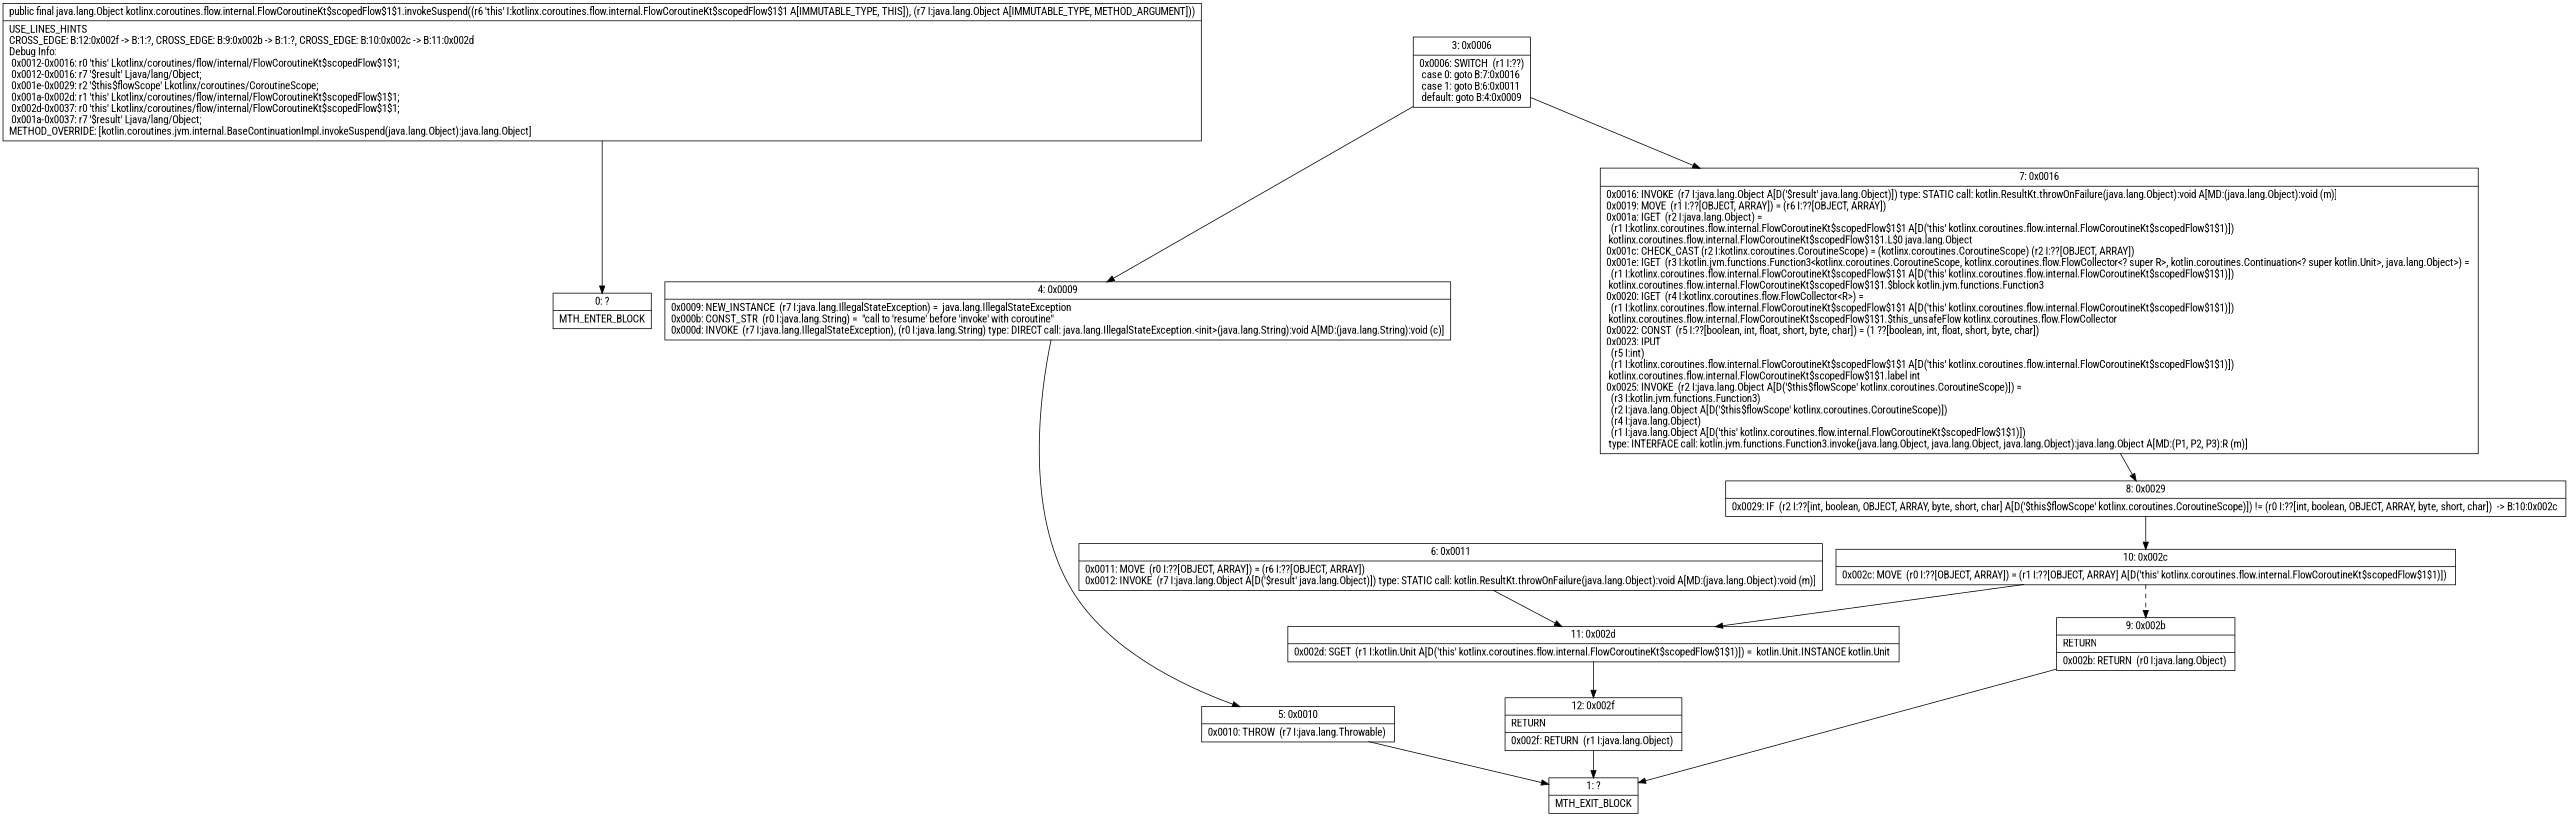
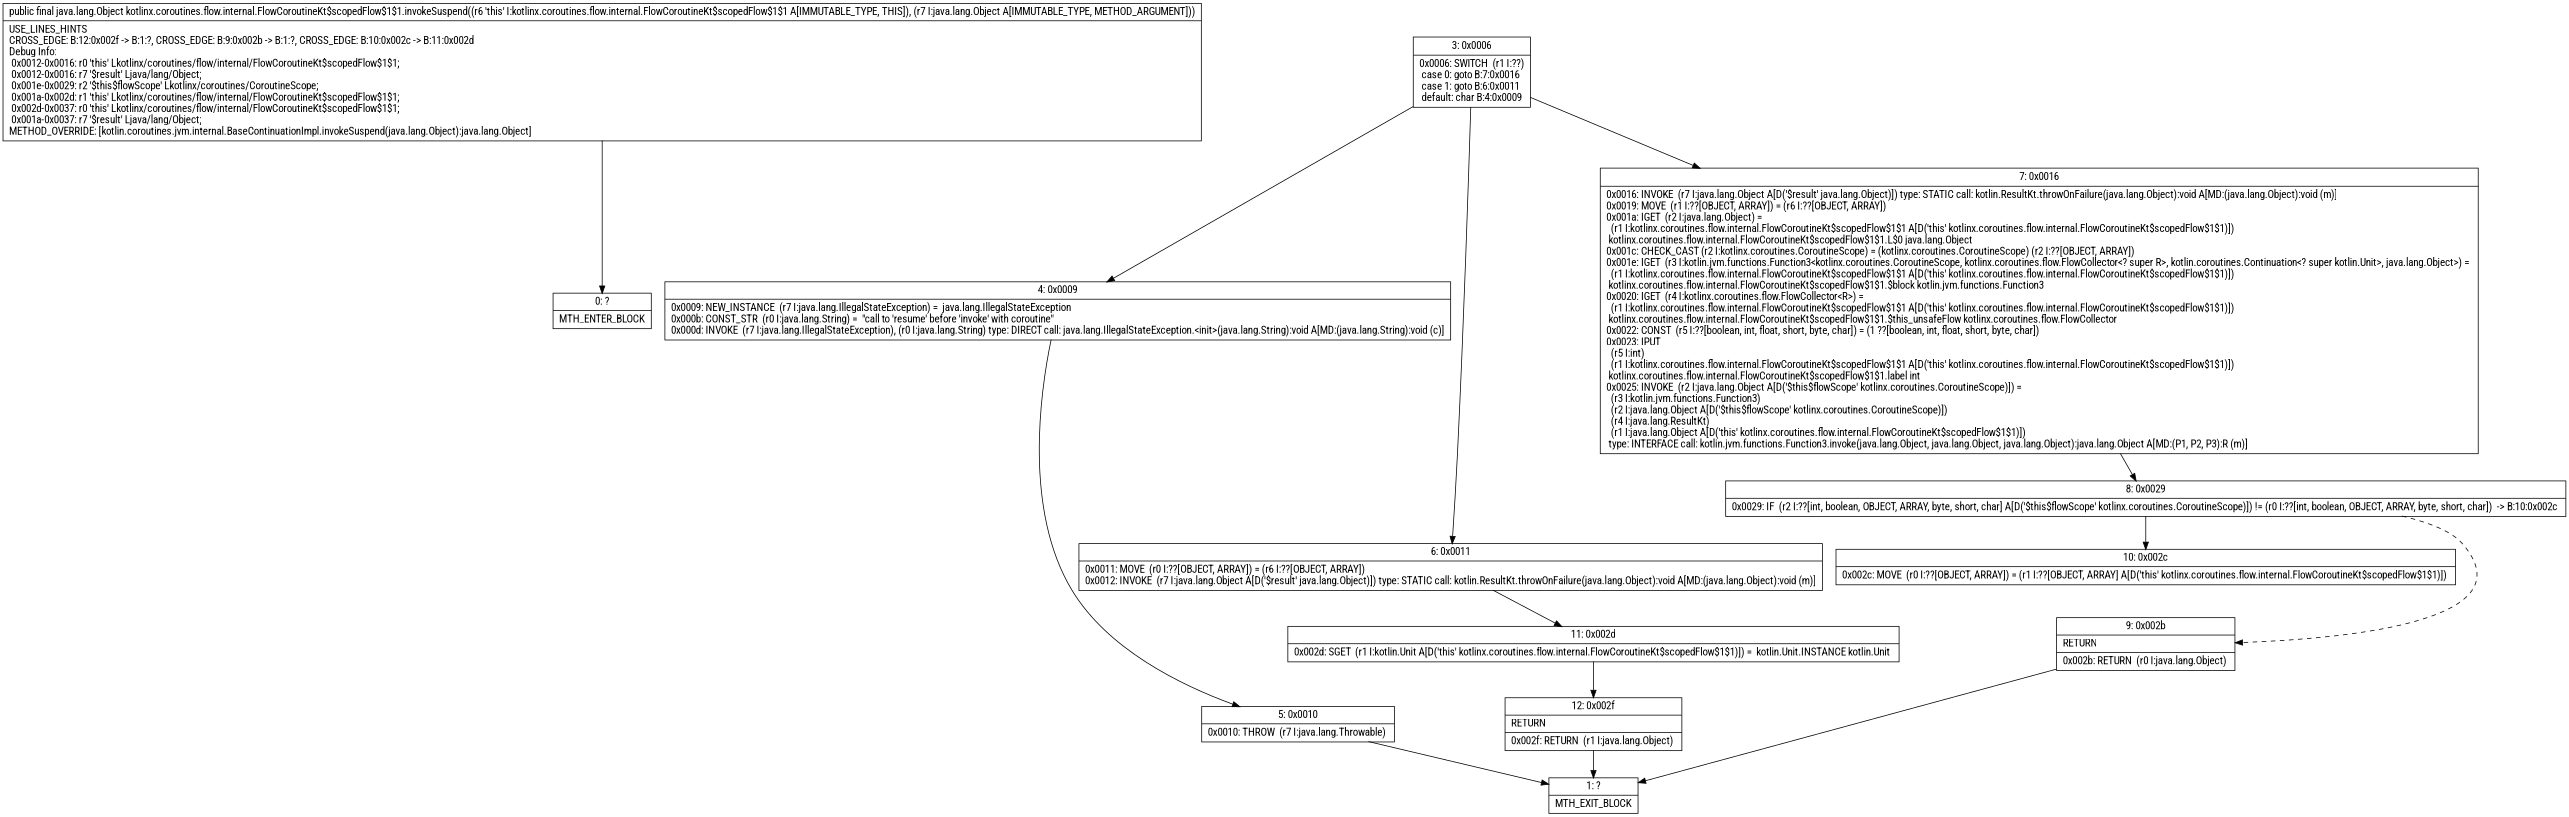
node "3: 0x0006": text "default: goto B:4:0x0009" -> "default: char B:4:0x0009"
edge "3: 0x0006" -> "6: 0x0011": added
node "7: 0x0016": text "(r4 I:java.lang.Object)" -> "(r4 I:java.lang.ResultKt)"
edge "10: 0x002c" -> "9: 0x002b": now "8: 0x0029" -> "9: 0x002b"
edge "10: 0x002c" -> "11: 0x002d": removed
